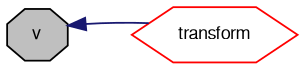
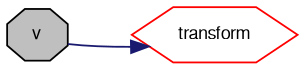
edge "transform" -> "v": reversed
